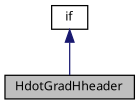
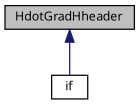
edge "HdotGradHheader" -> "if": reversed
